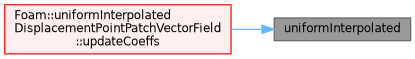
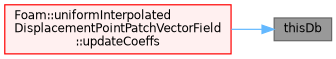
node "uniformInterpolated": label "uniformInterpolated" -> "thisDb"
